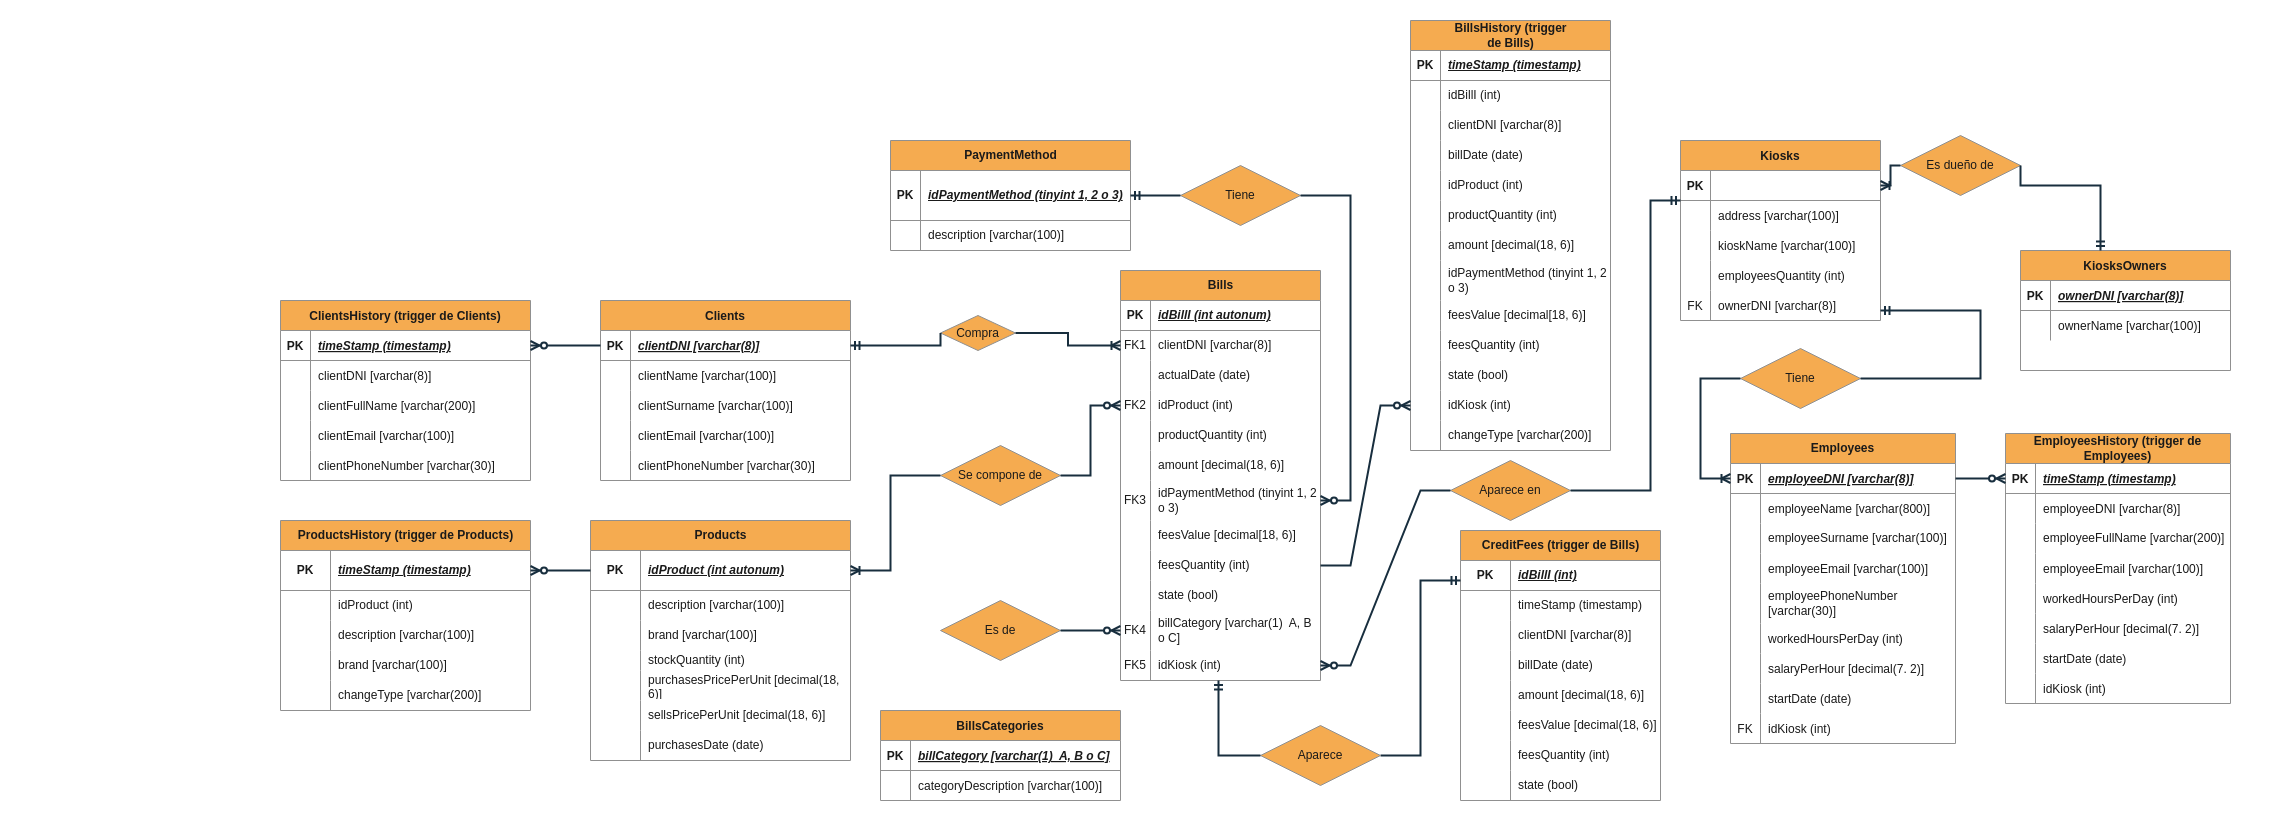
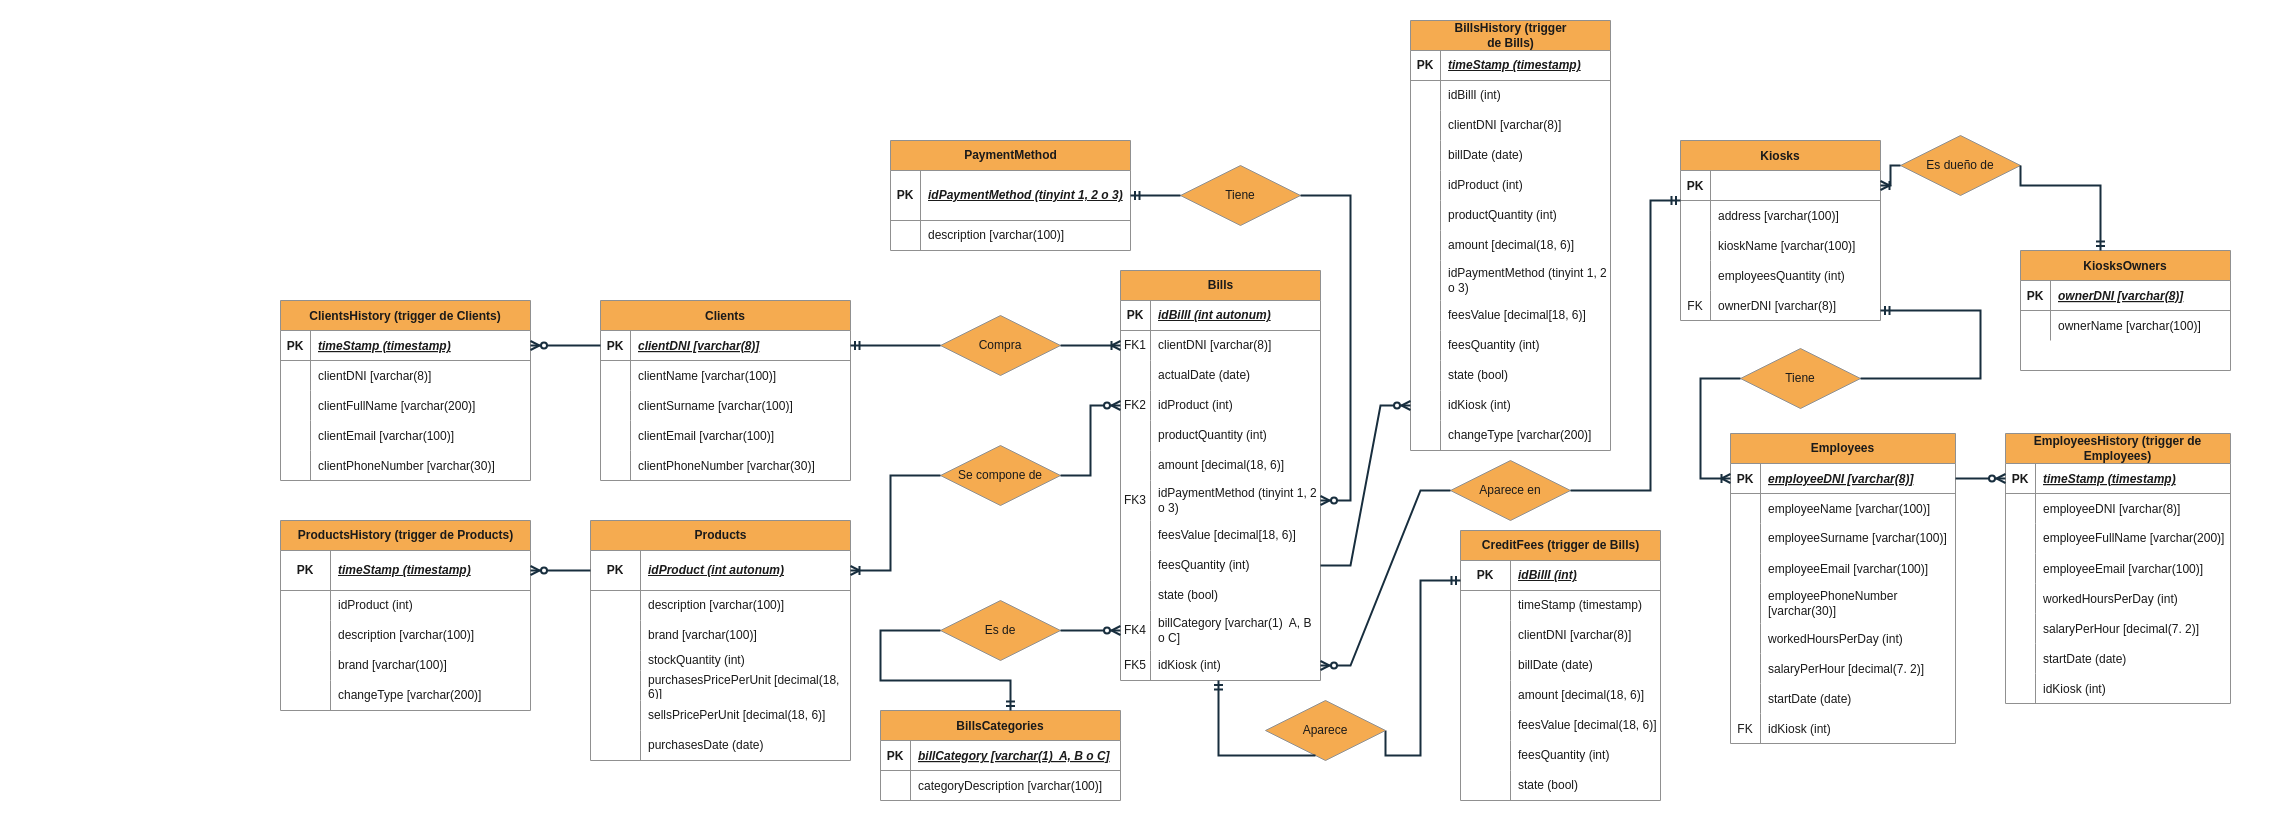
node "Compra": size 75x35 -> 120x60
node "employeeName [varchar(800)]": label "employeeName [varchar(800)]" -> "employeeName [varchar(100)]"
edge "Es de" -> "BillsCategories": added
node "Aparece": moved (1321, 756) -> (1326, 731)
